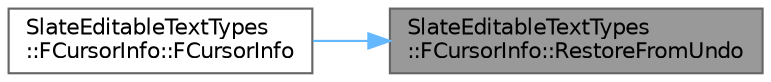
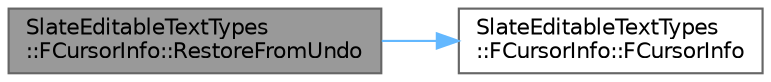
edge "SlateEditableTextTypes ::FCursorInfo::FCursorInfo" -> "SlateEditableTextTypes ::FCursorInfo::RestoreFromUndo": reversed
